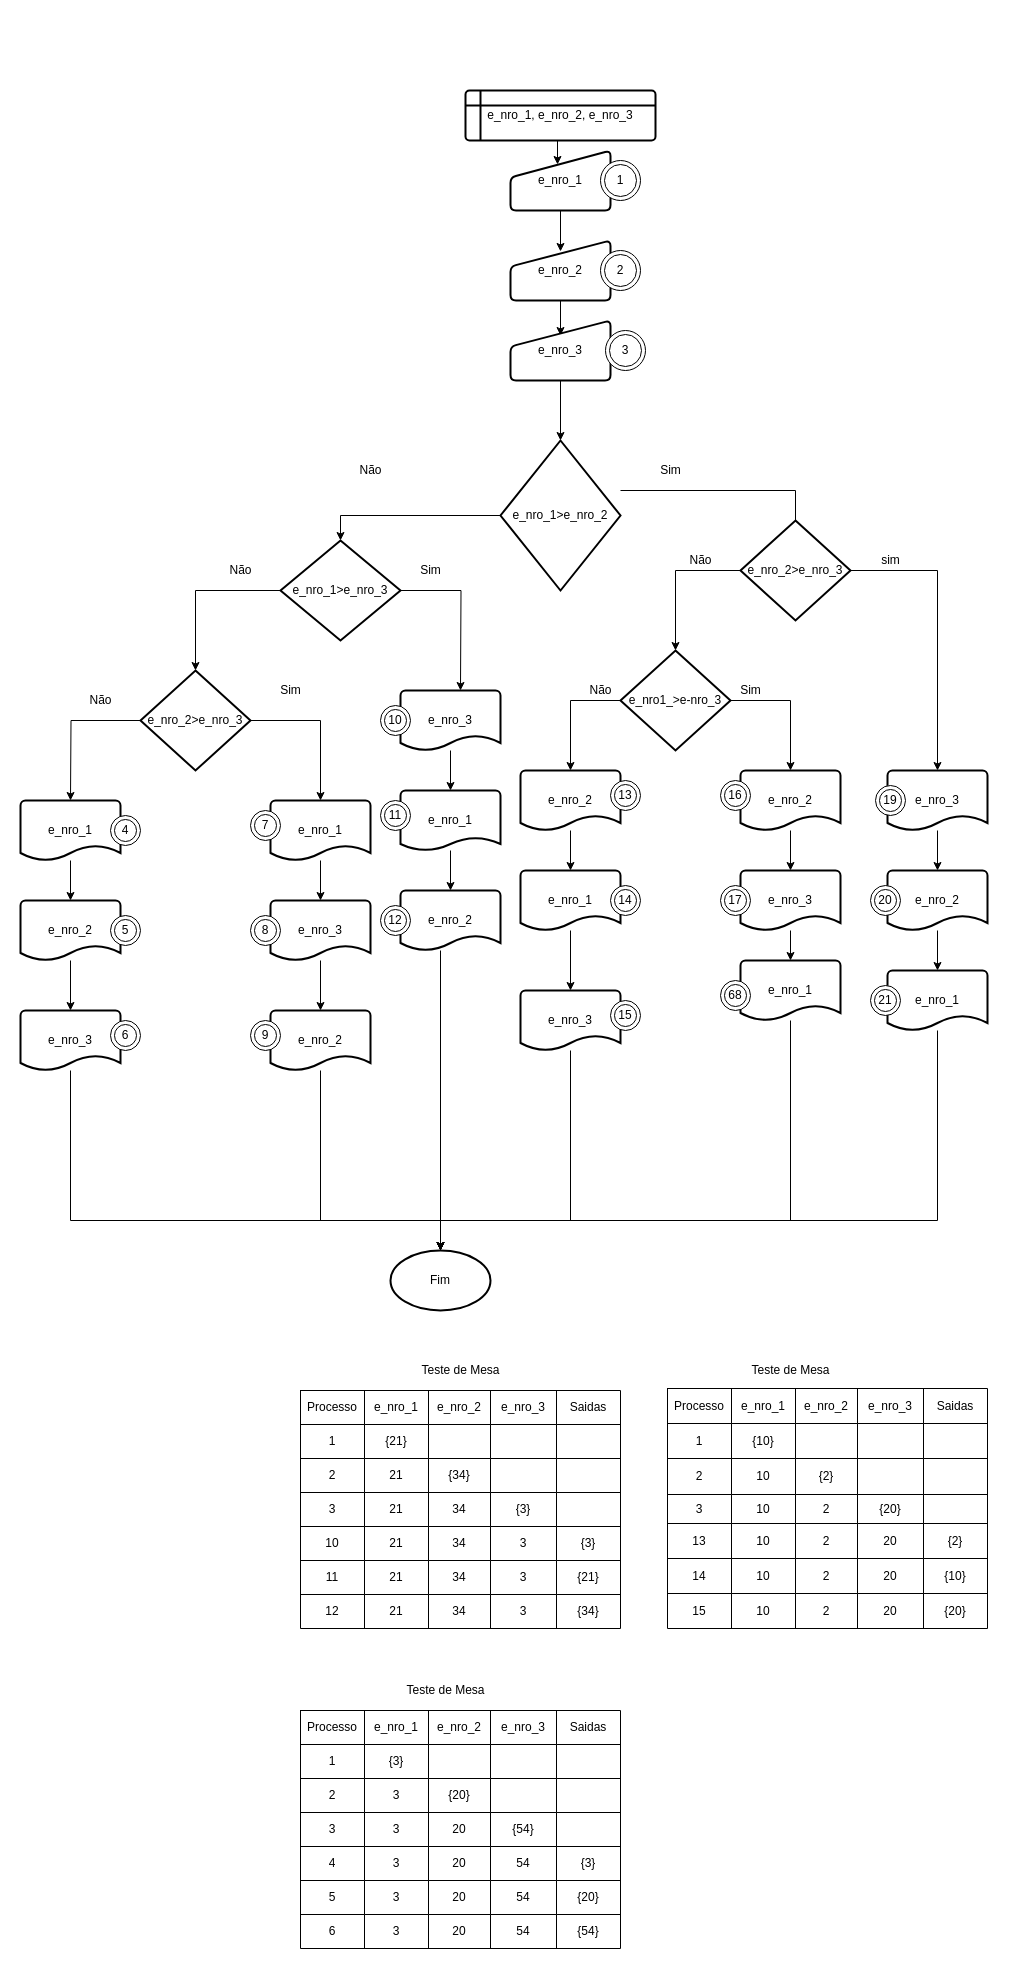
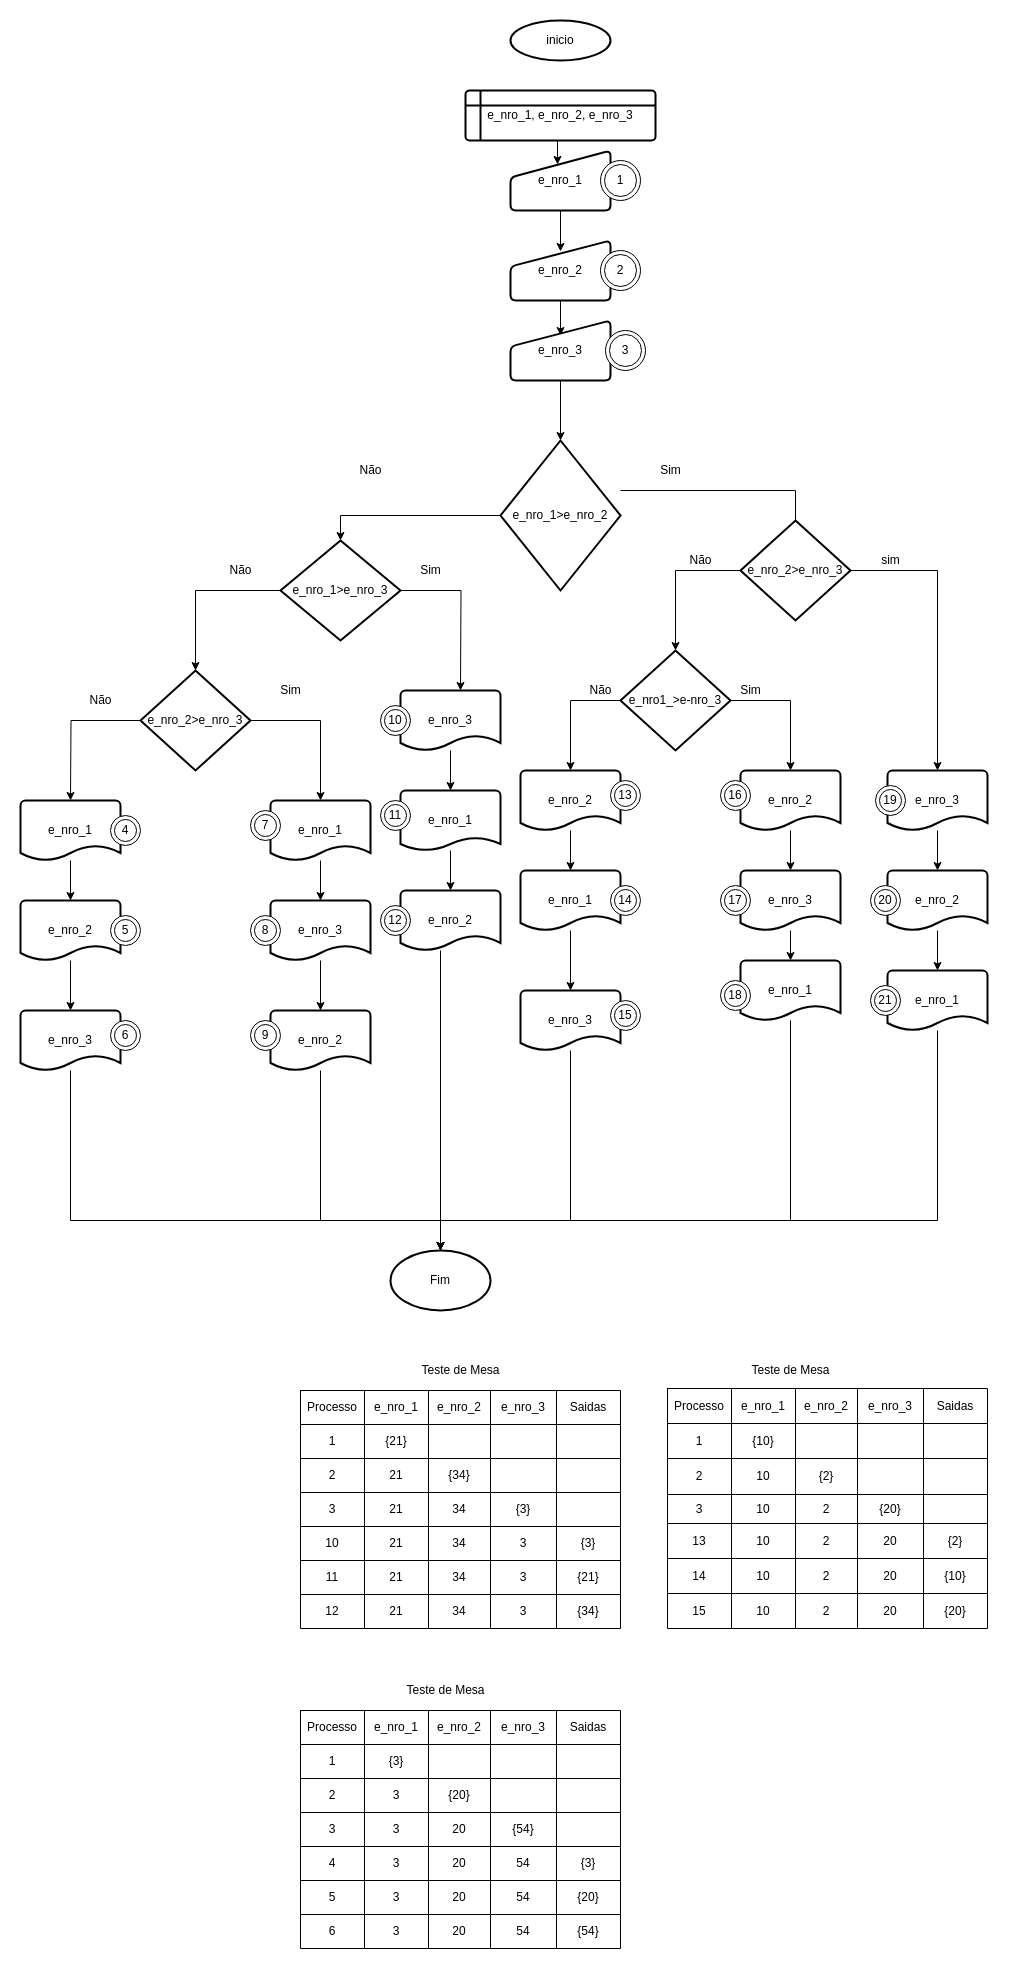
node "inicio": added
node "68": label "68" -> "18"
